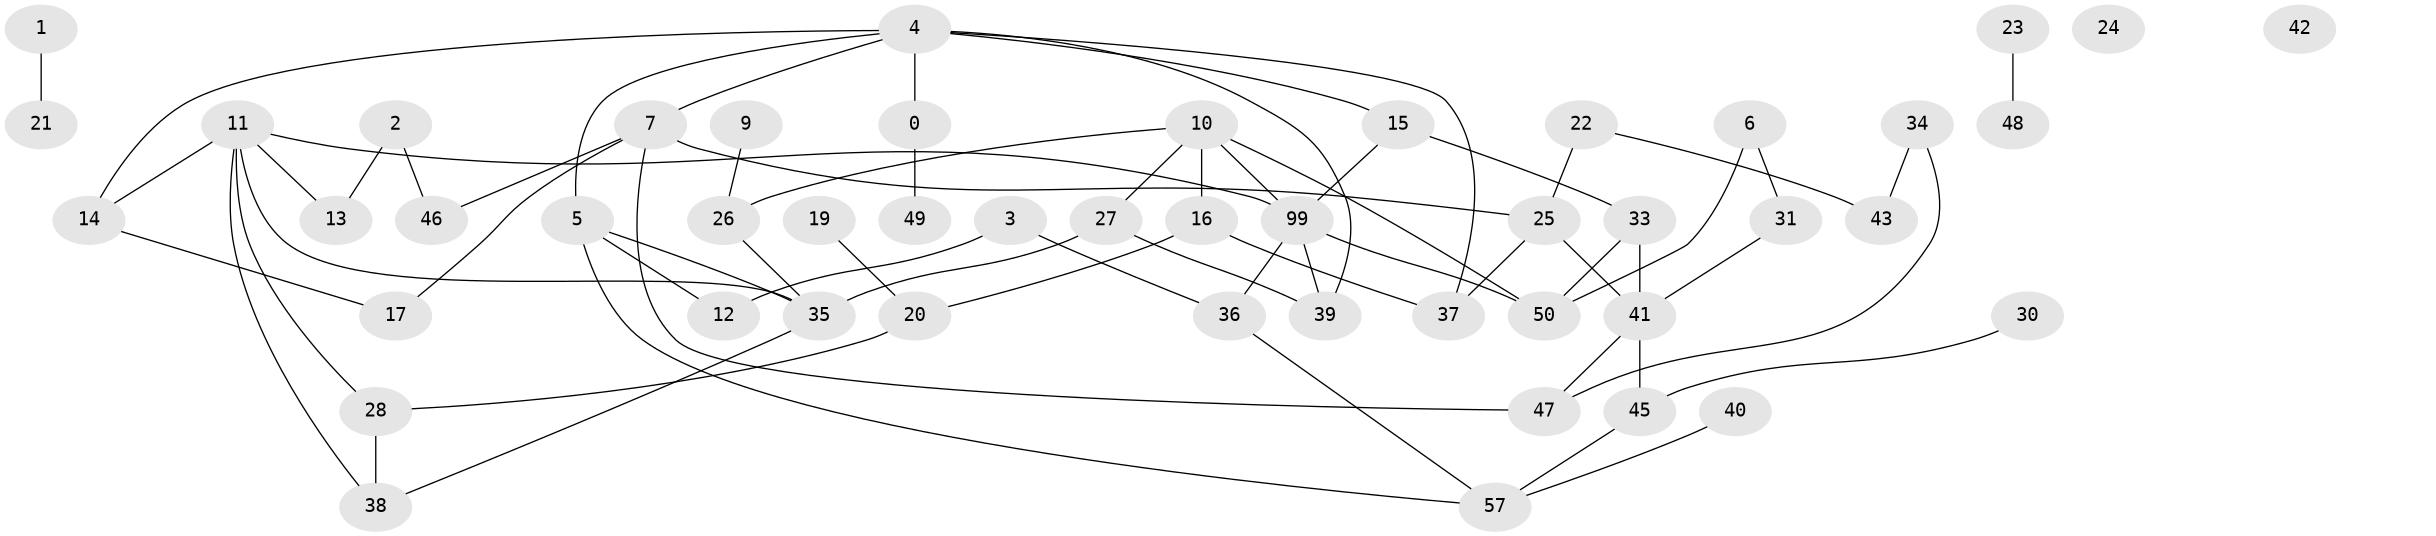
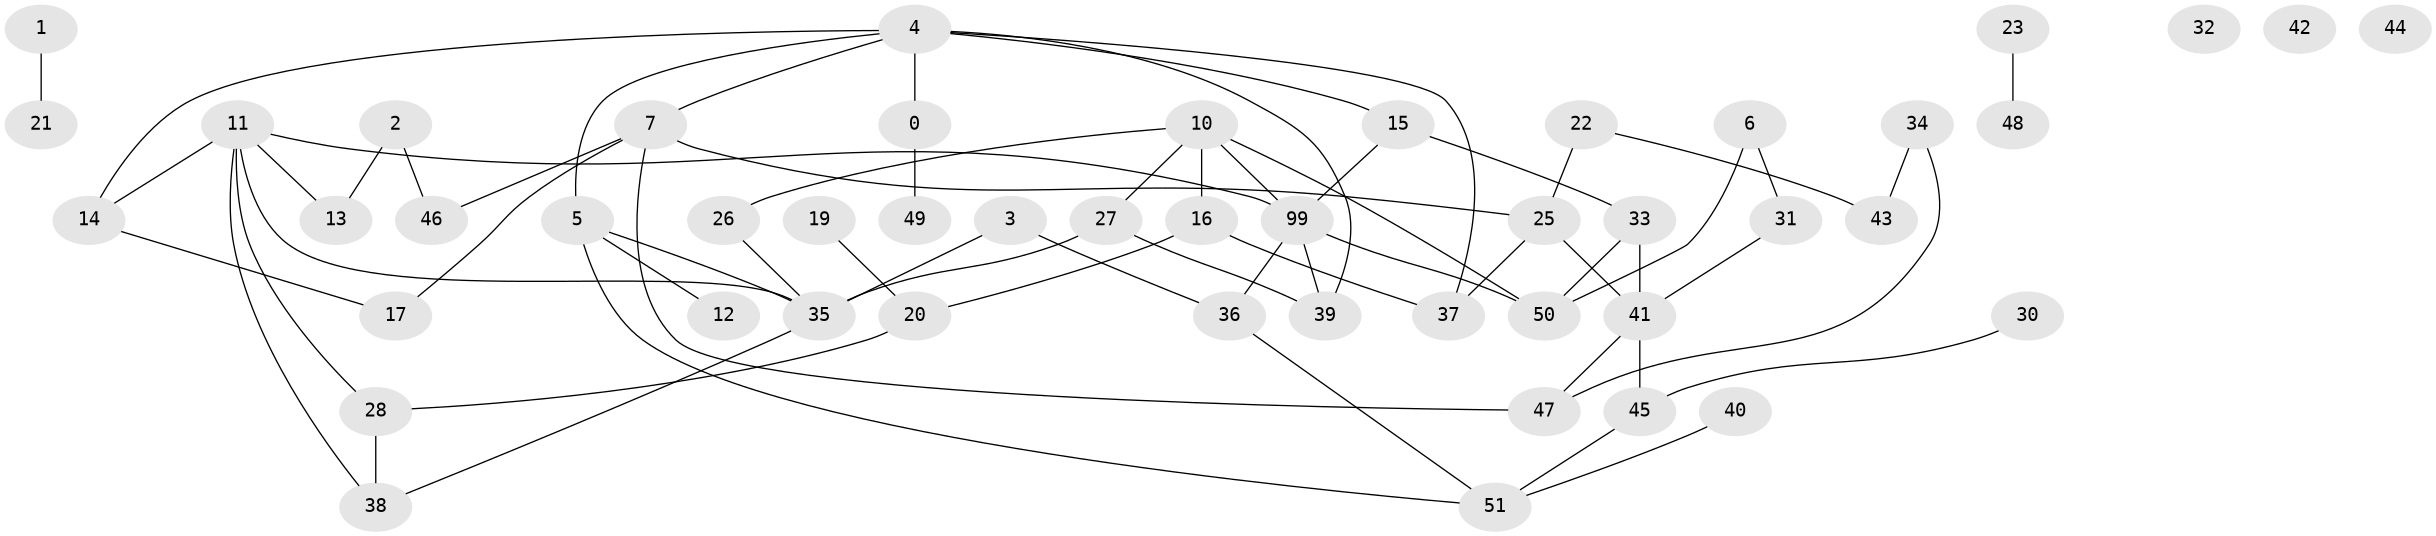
node "24": removed
node "32": added
node "44": added
node "9": removed
edge "3" -- "12": now "3" -- "35"
node "57": label "57" -> "51"
